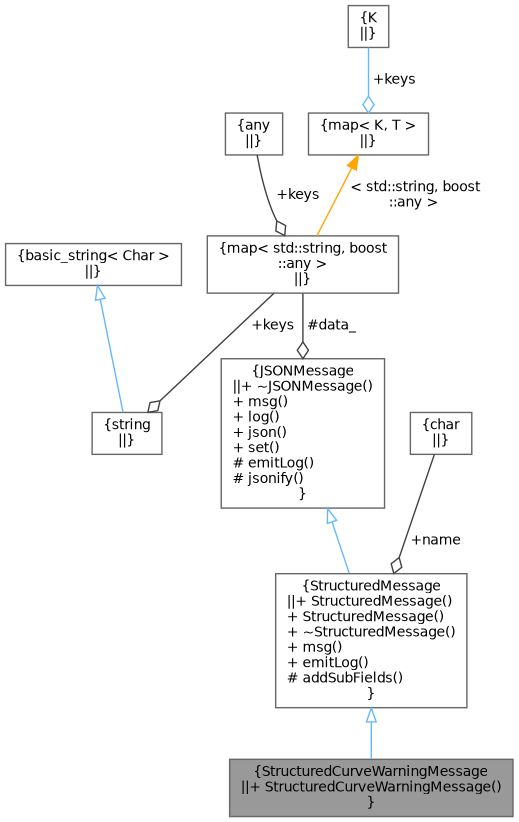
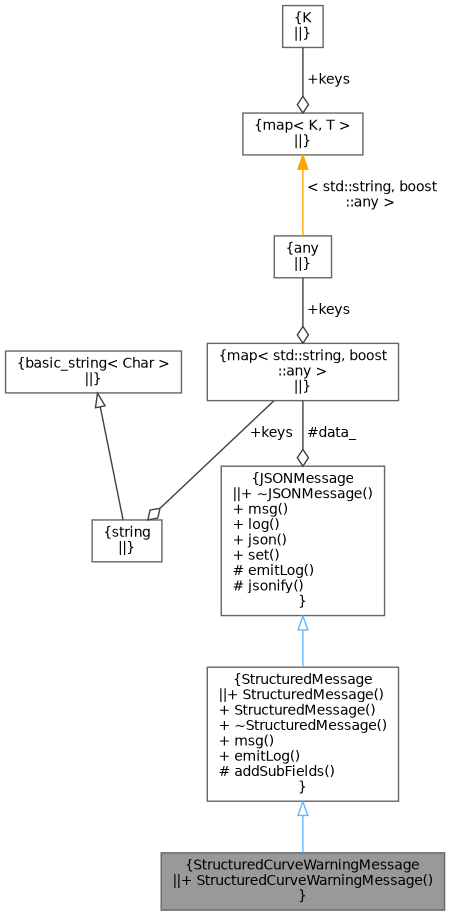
edge "{K ||}" -> "{map< K, T > ||}": color steelblue1 -> grey25
edge "{map< std::string, boost ::any > ||}" -> "{map< K, T > ||}": now "{any ||}" -> "{map< K, T > ||}"
edge "{string ||}" -> "{basic_string< Char > ||}": color steelblue1 -> grey25
node "{char ||}": removed
